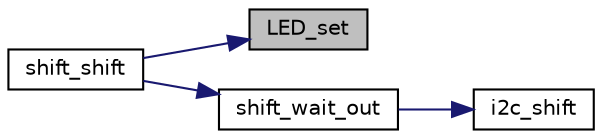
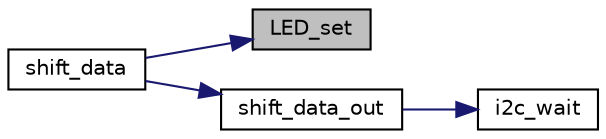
node "shift_shift": label "shift_shift" -> "shift_data"
node "shift_wait_out": label "shift_wait_out" -> "shift_data_out"
node "i2c_shift": label "i2c_shift" -> "i2c_wait"
